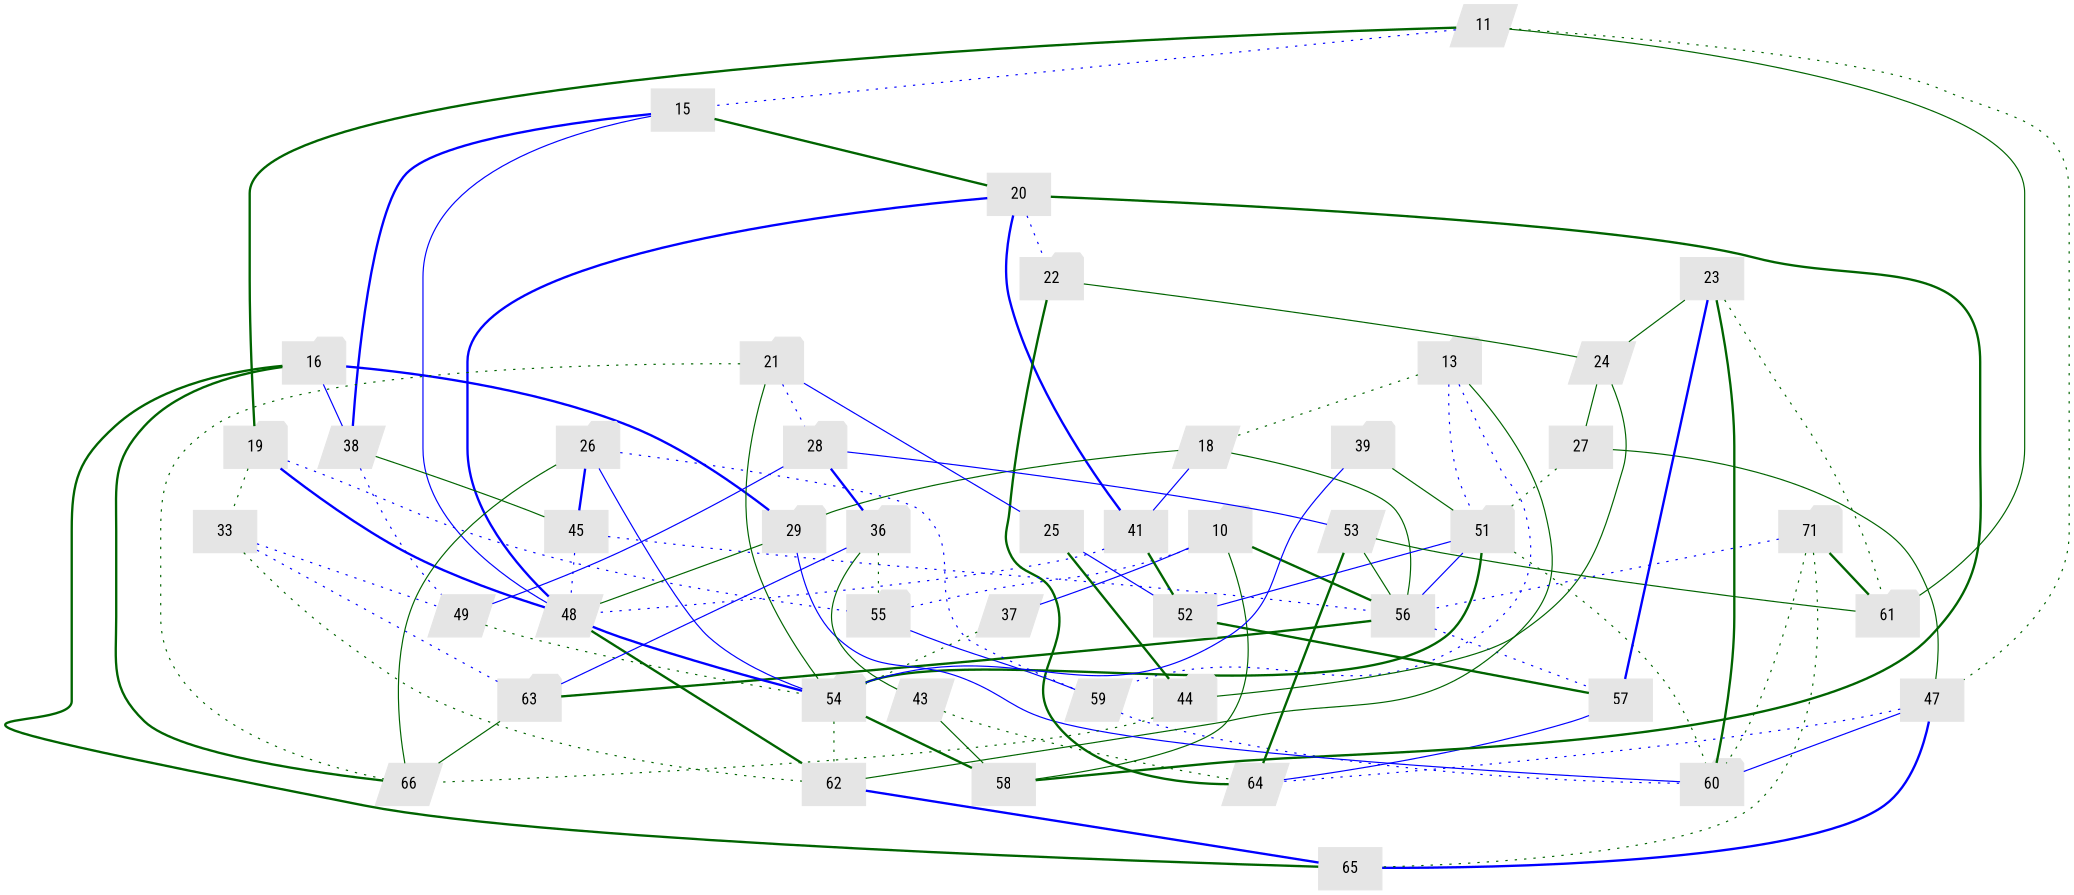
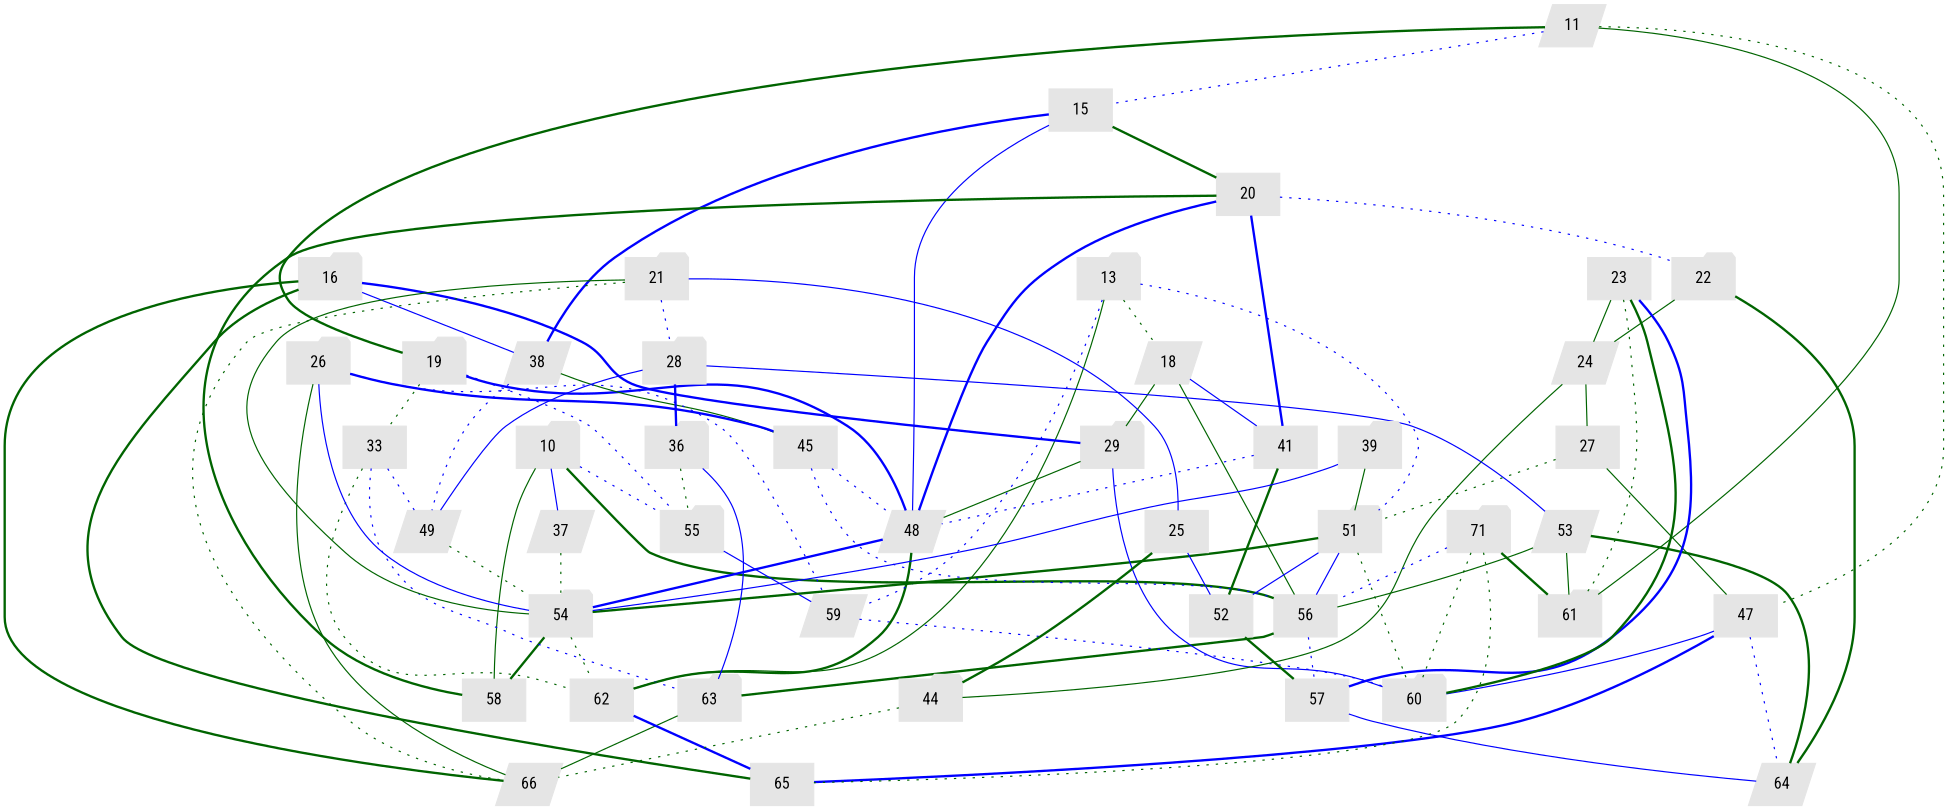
node "43": removed
